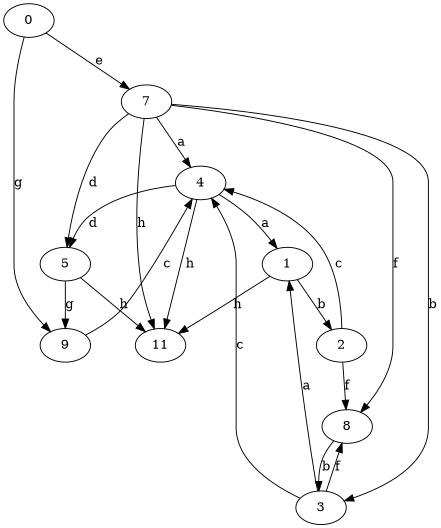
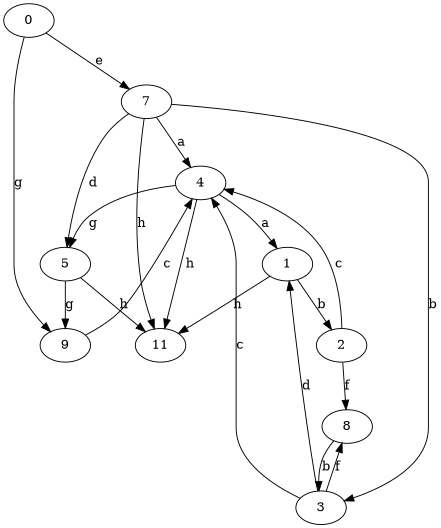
edge "7" -> "8": removed, label "f"
edge "4" -> "5": label "d" -> "g"
edge "3" -> "1": label "a" -> "d"
